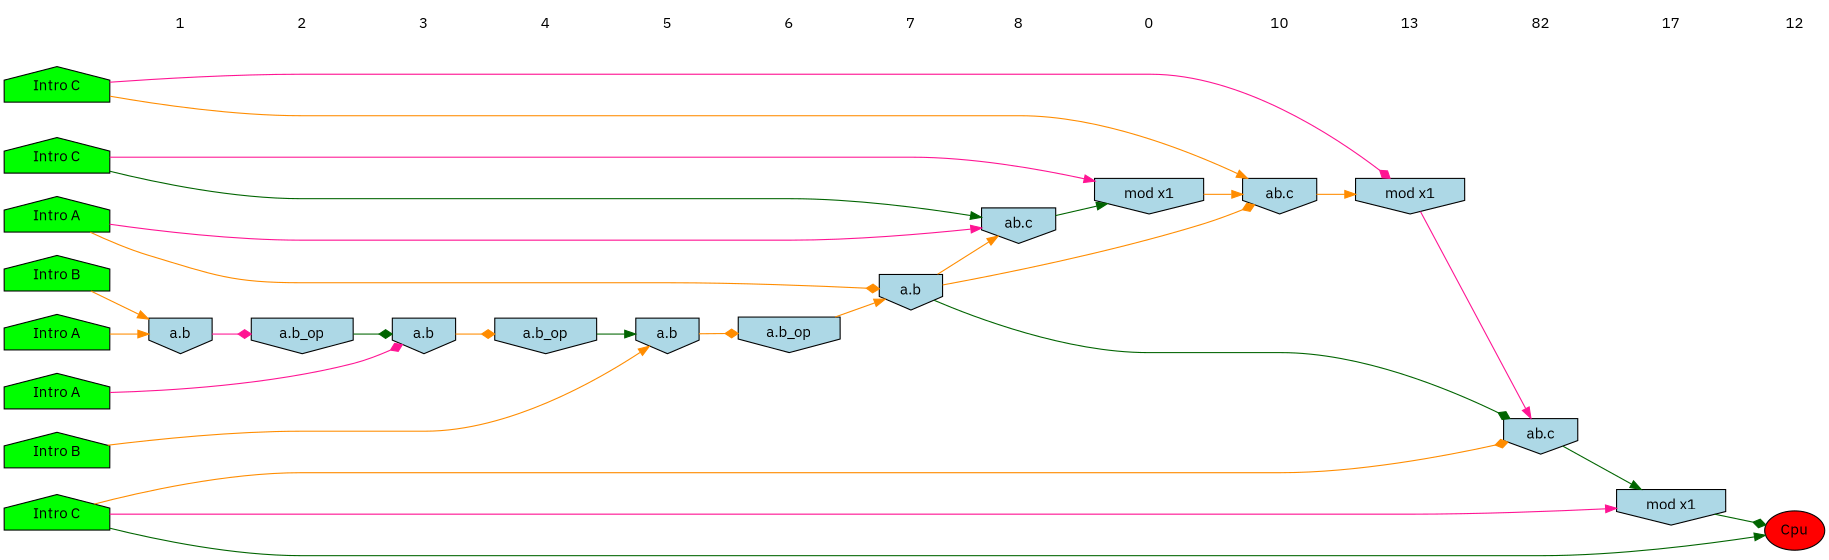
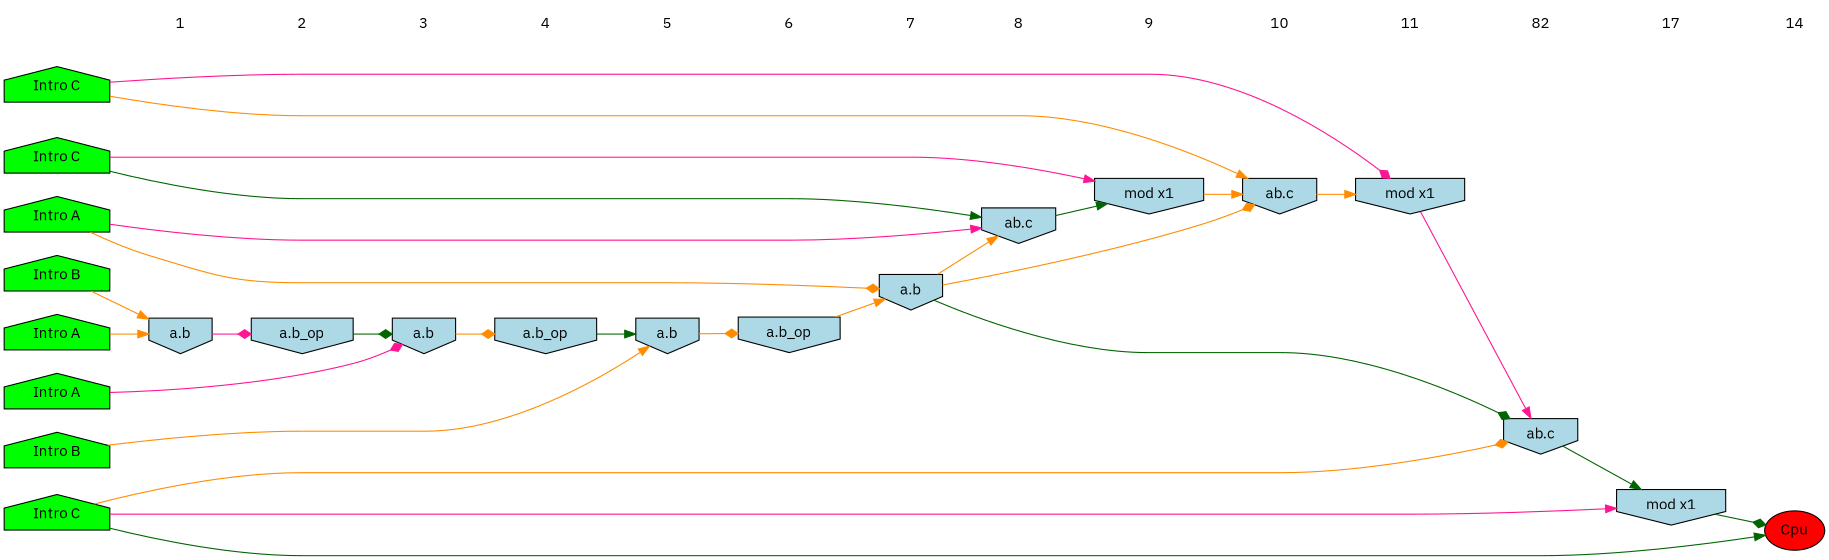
node "0": label "0" -> "9"
node "13": label "13" -> "11"
node "12": label "12" -> "14"
